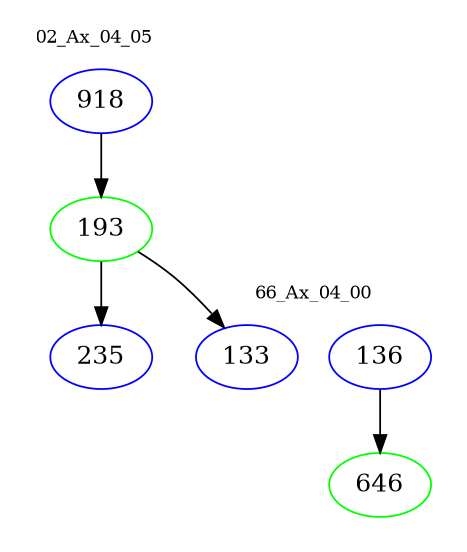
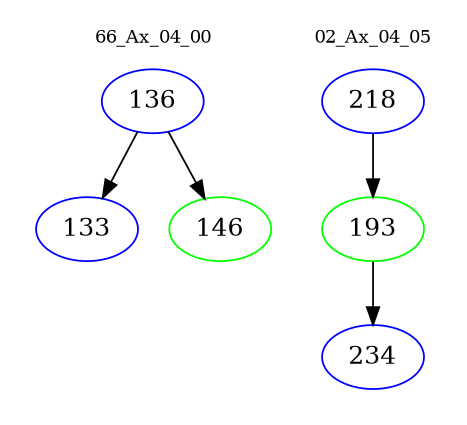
node "918": label "918" -> "218"
edge "193" -> "133": now "136" -> "133"
node "235": label "235" -> "234"
node "646": label "646" -> "146"
